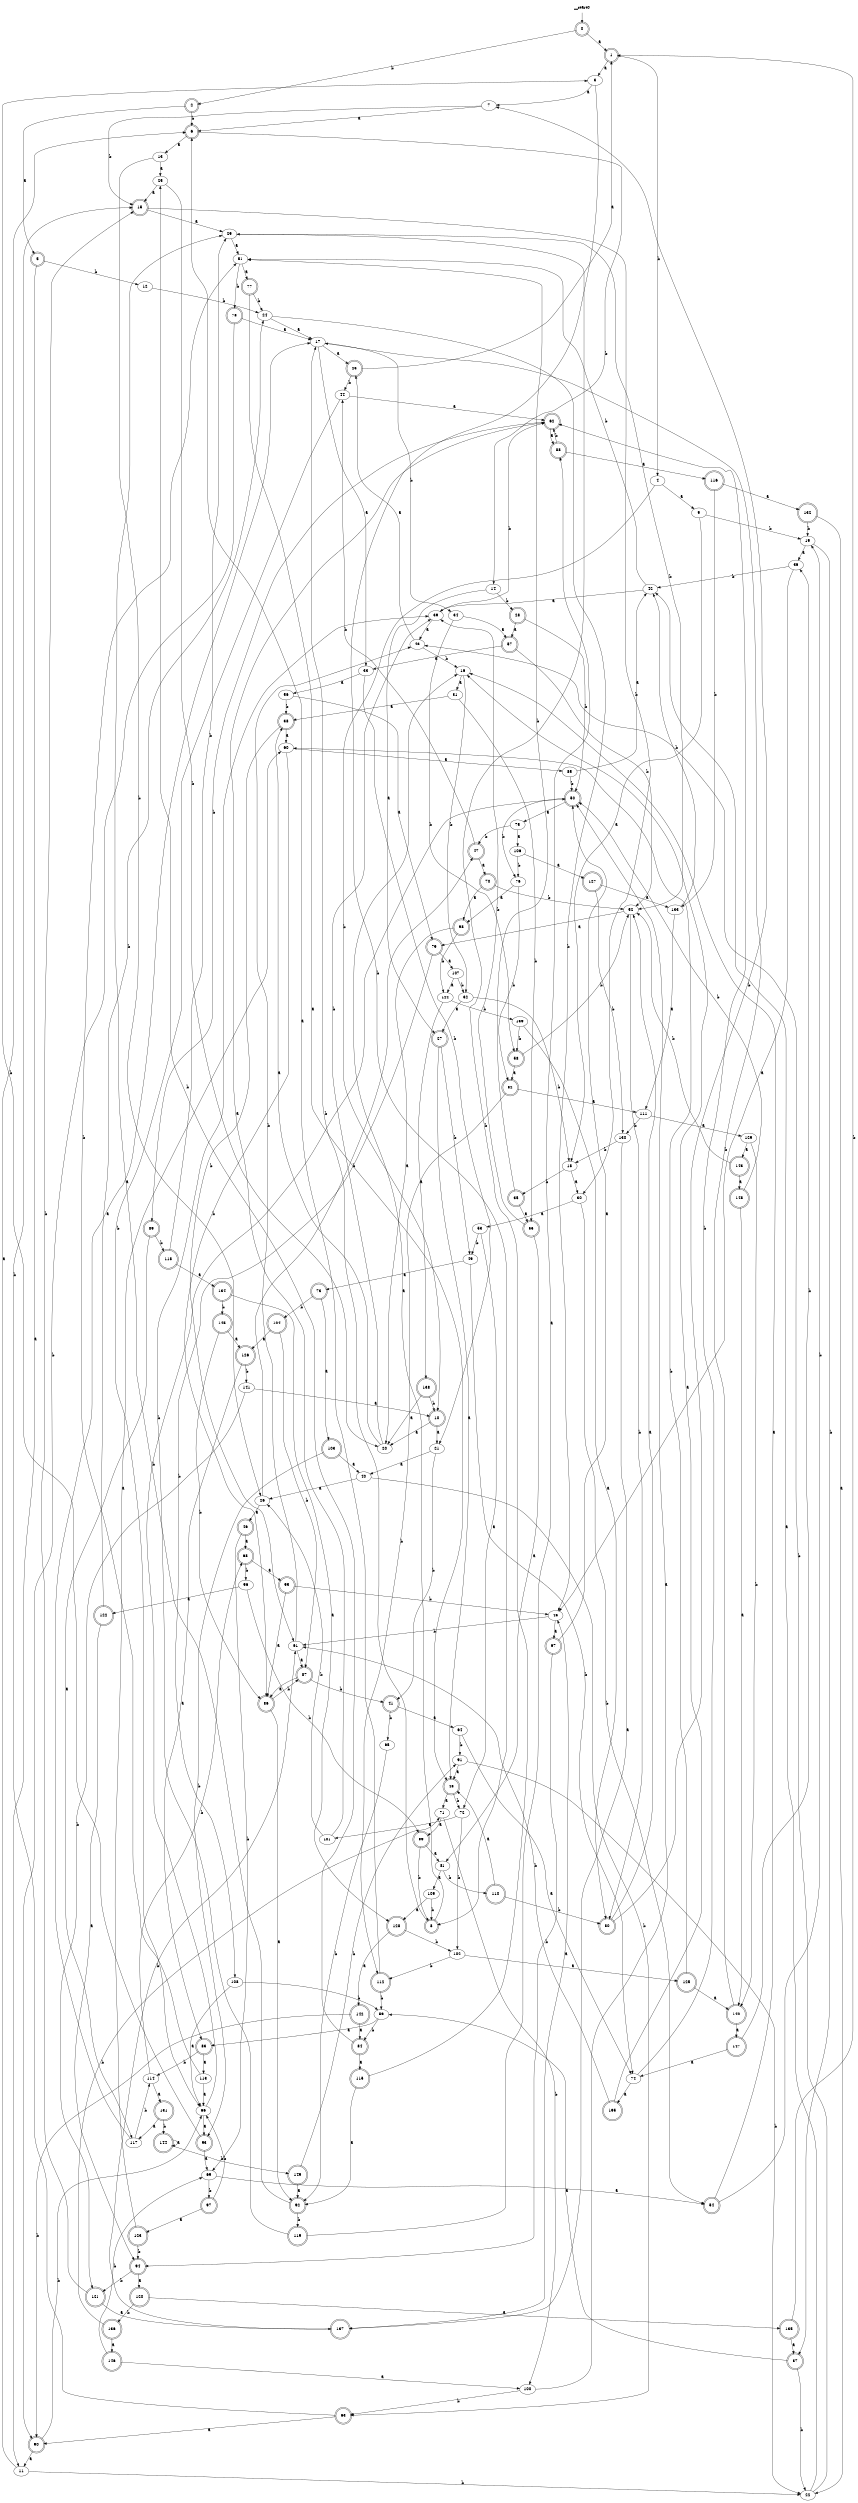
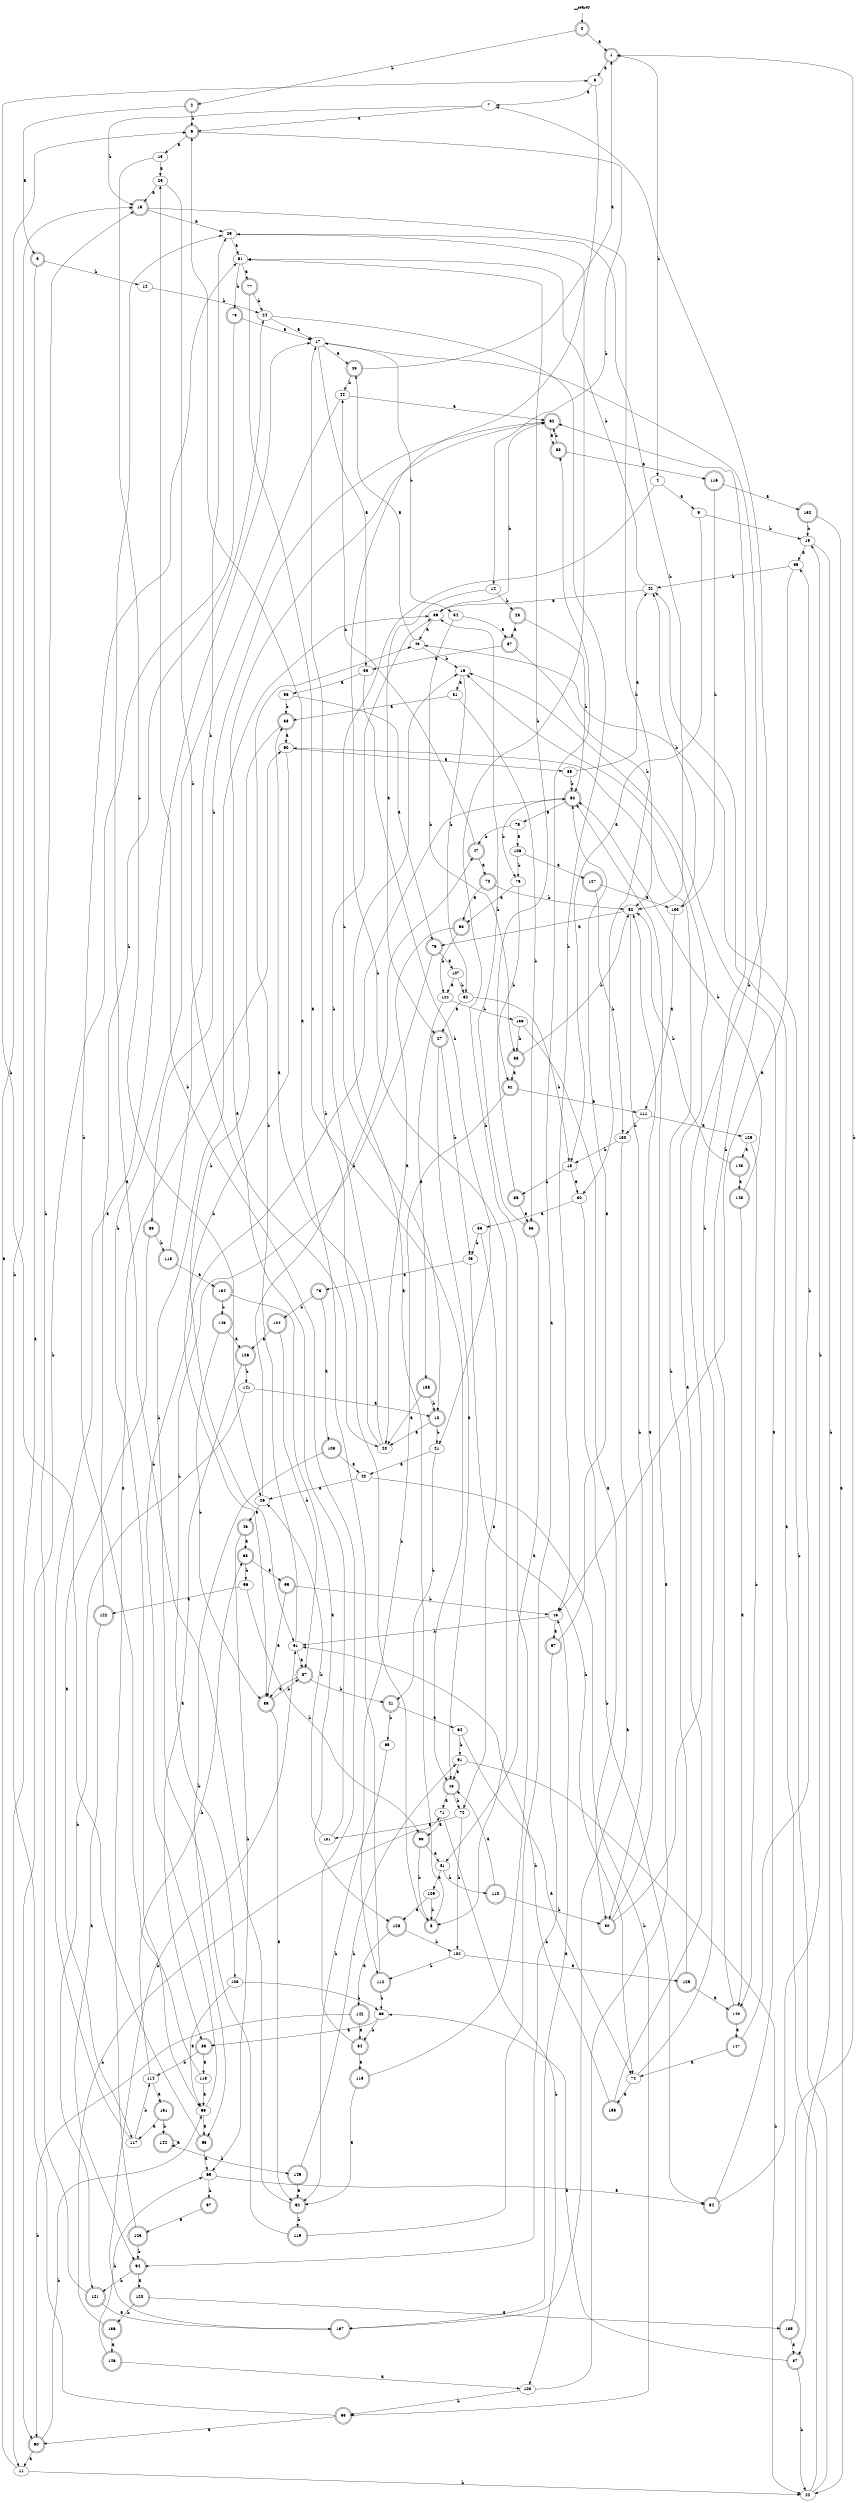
edge "10" -> "21": label "a" -> "b"
edge "97" -> "66": removed, label "b"
